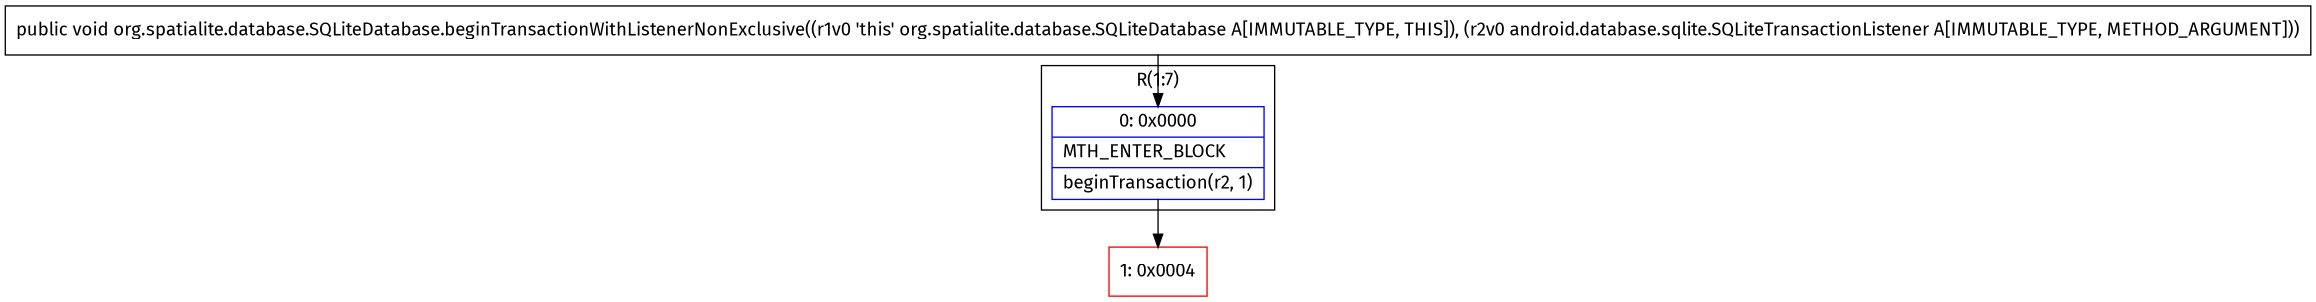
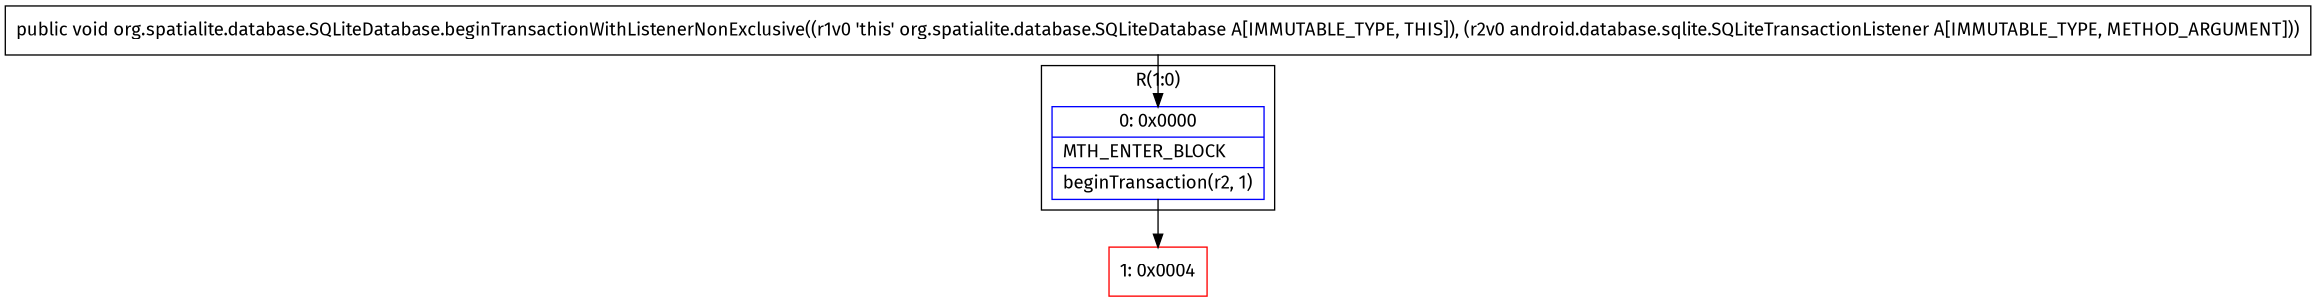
cluster "R(1:7)": label "R(1:7)" -> "R(1:0)"
